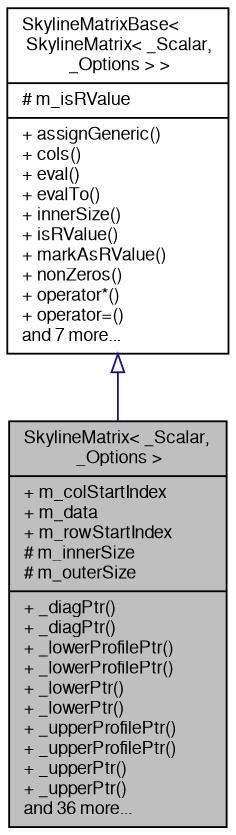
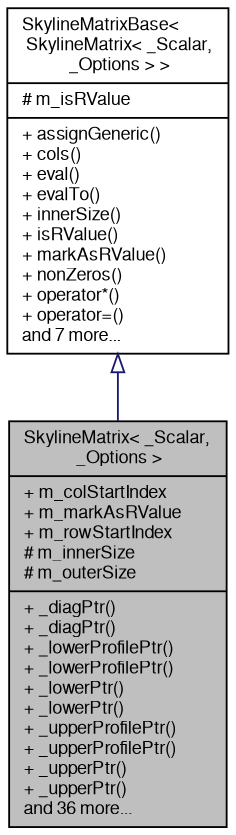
node "SkylineMatrix< _Scalar,": text "+ m_data" -> "+ m_markAsRValue"
